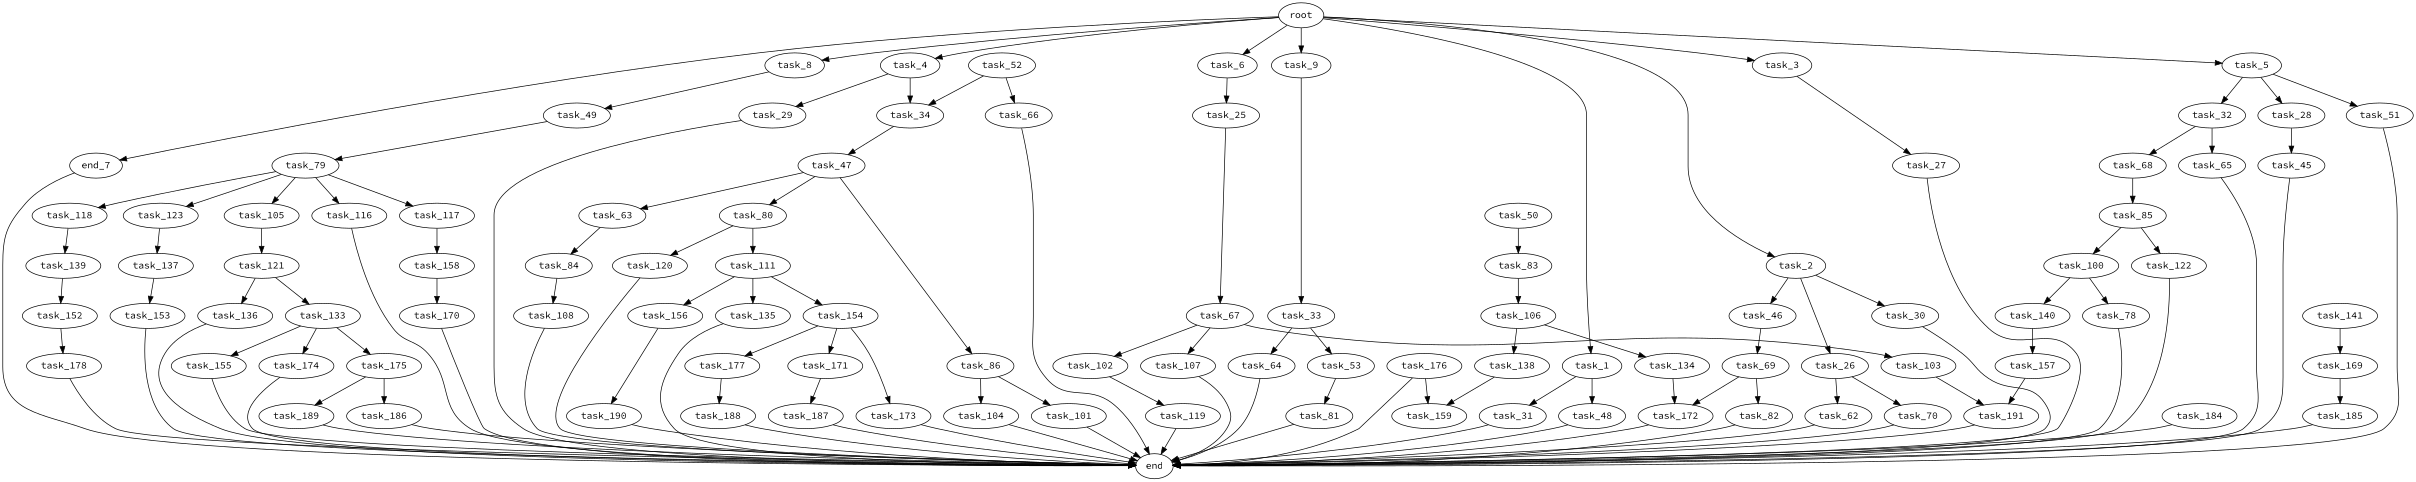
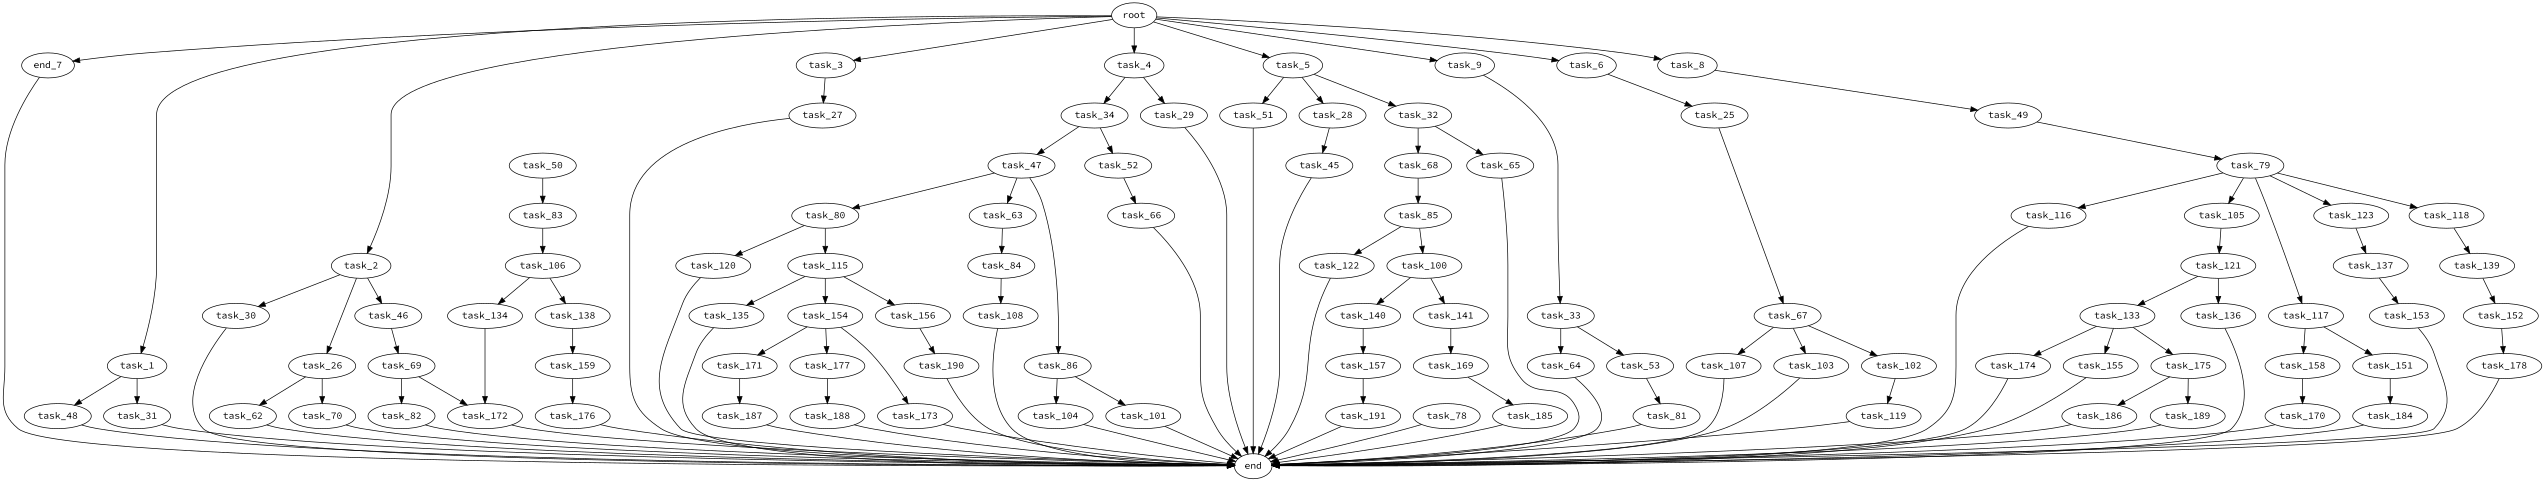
edge "task_52" -> "task_34": reversed
node "task_111": label "task_111" -> "task_115"
edge "task_100" -> "task_78": now "task_100" -> "task_141"
node "task_151": added
edge "task_176" -> "task_159": reversed
edge "task_103" -> "task_191": now "task_103" -> "end"
